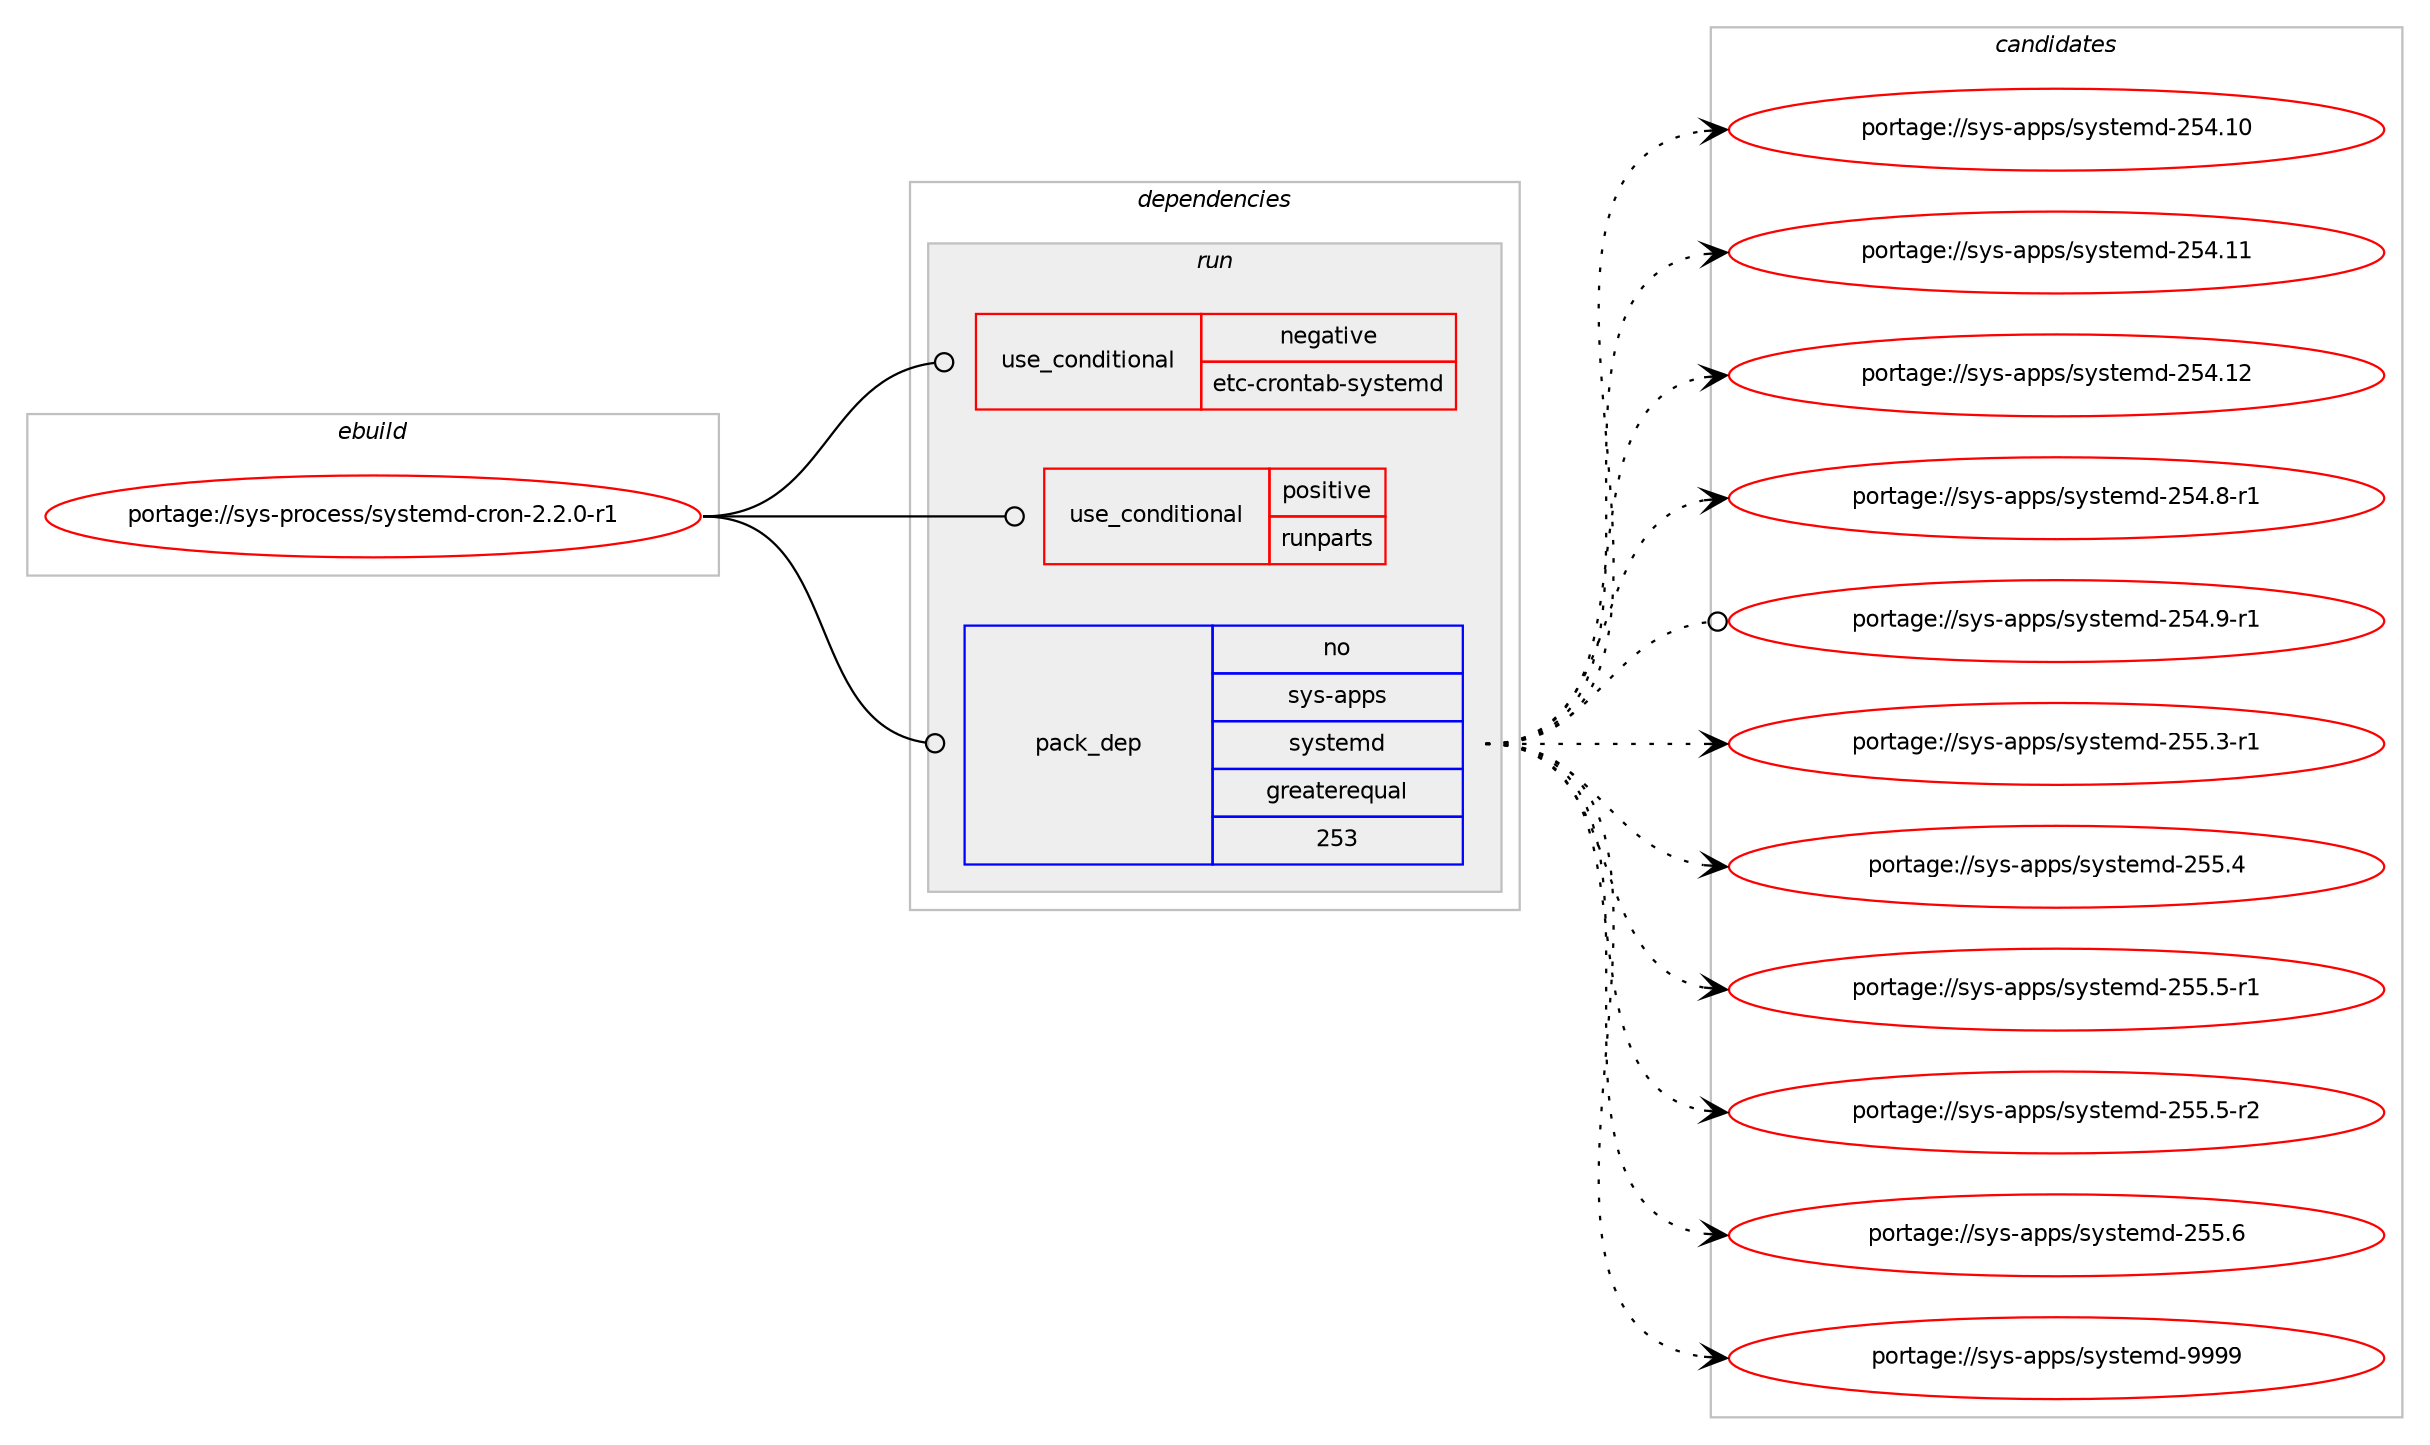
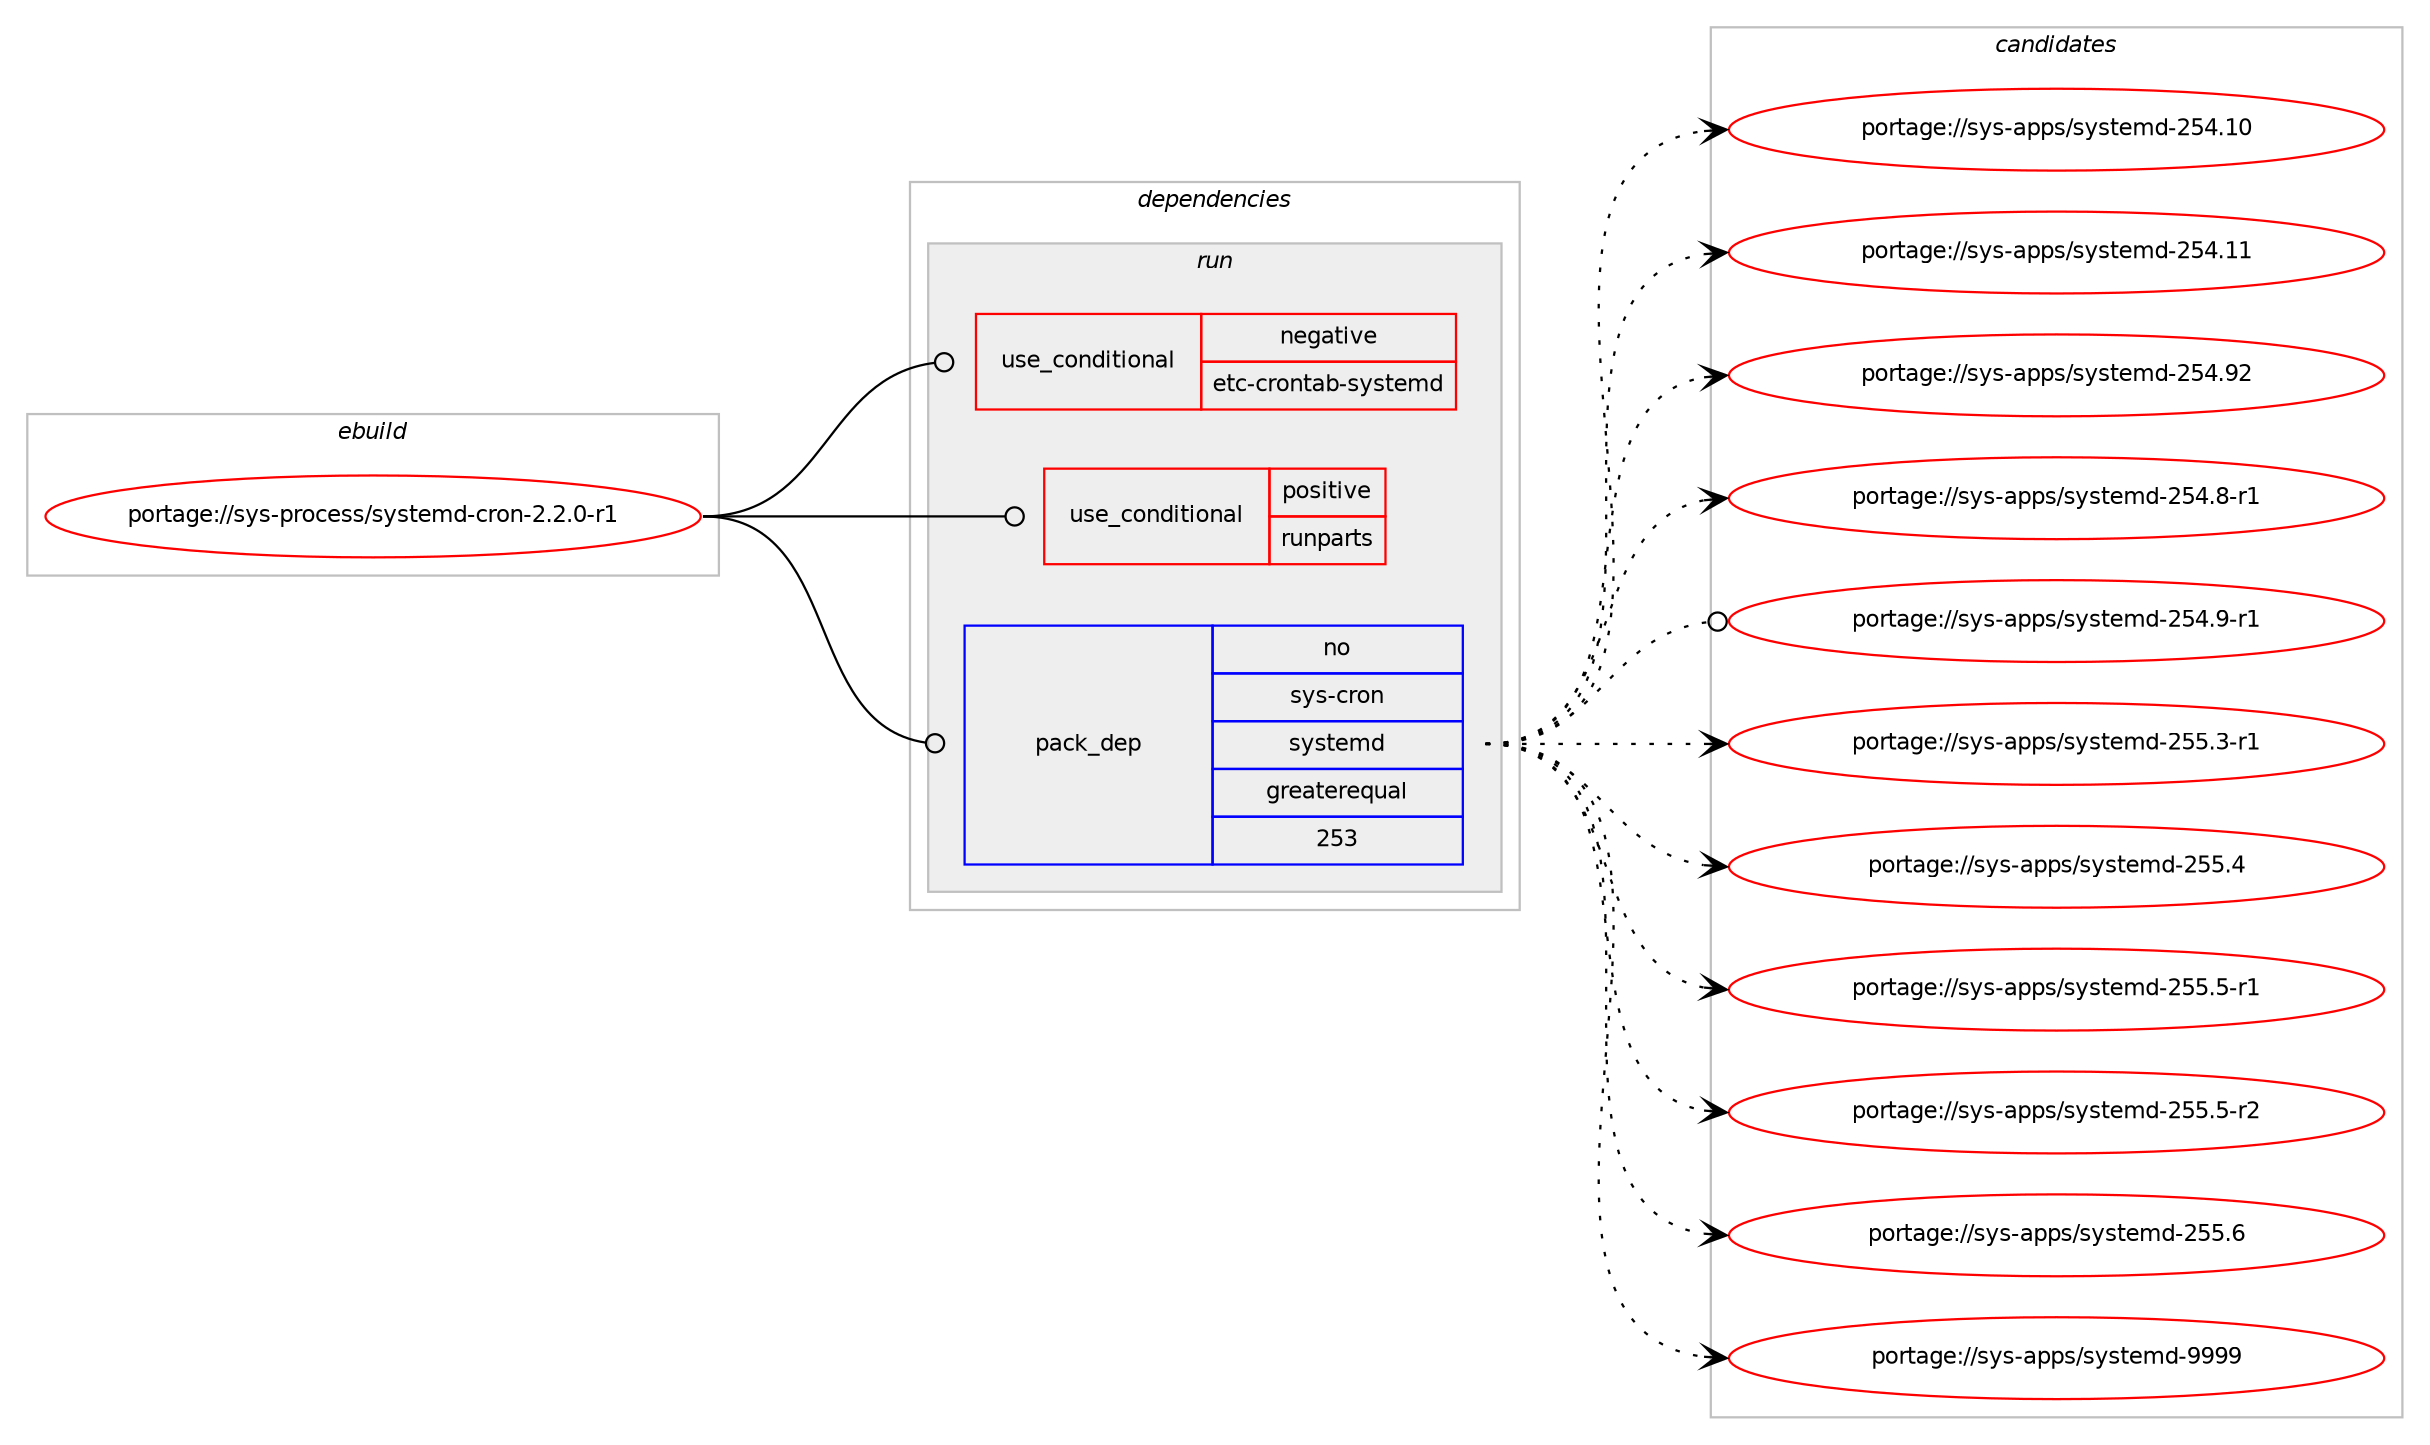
node "portage://sys-apps/systemd-254.12": label "portage://sys-apps/systemd-254.12" -> "portage://sys-apps/systemd-254.92"
node "pack_dep": text "sys-apps" -> "sys-cron"
